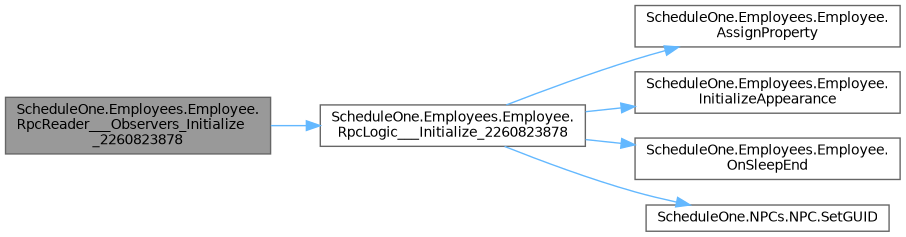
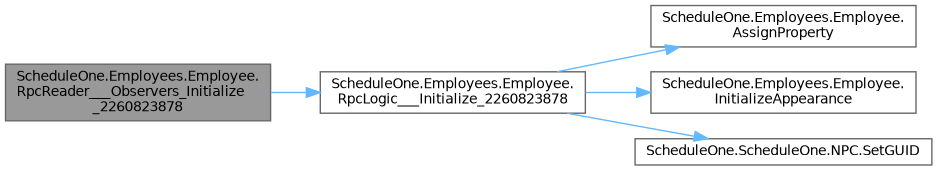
node "ScheduleOne.Employees.Employee. OnSleepEnd": removed
node "ScheduleOne.NPCs.NPC.SetGUID": label "ScheduleOne.NPCs.NPC.SetGUID" -> "ScheduleOne.ScheduleOne.NPC.SetGUID"
